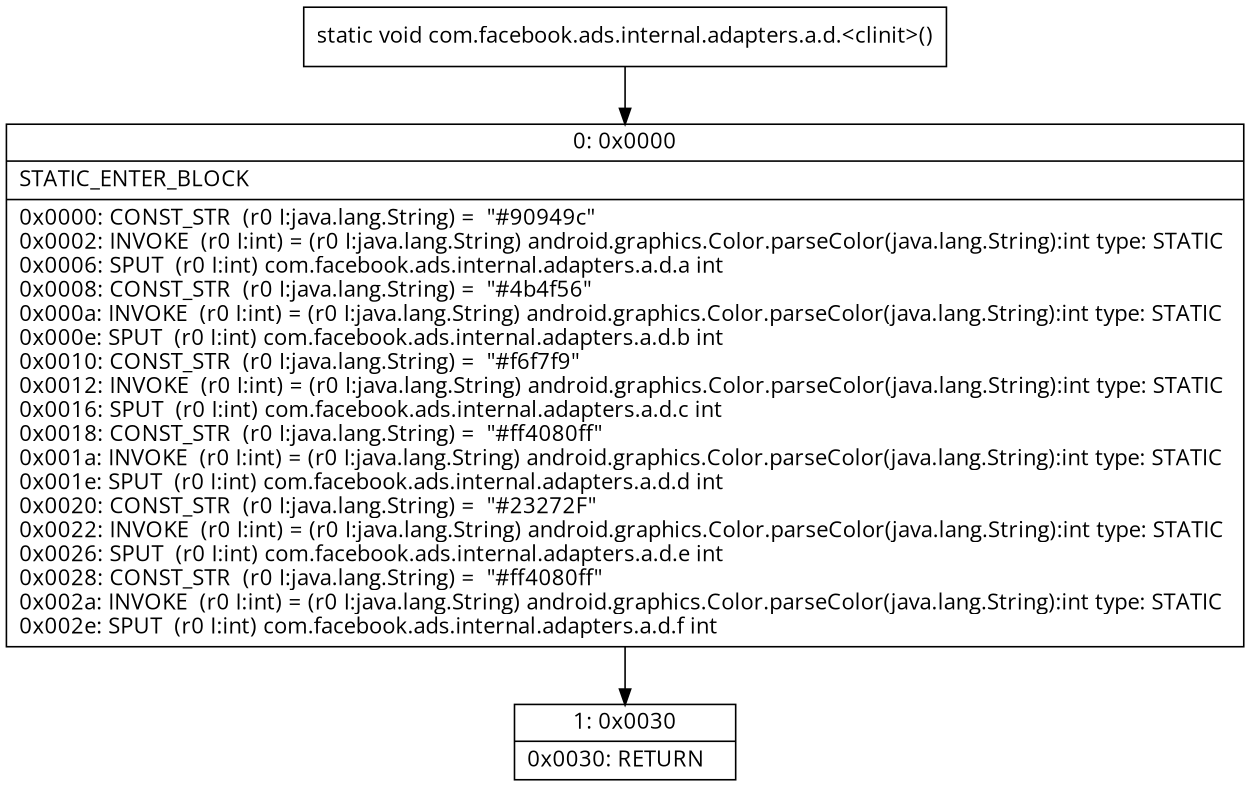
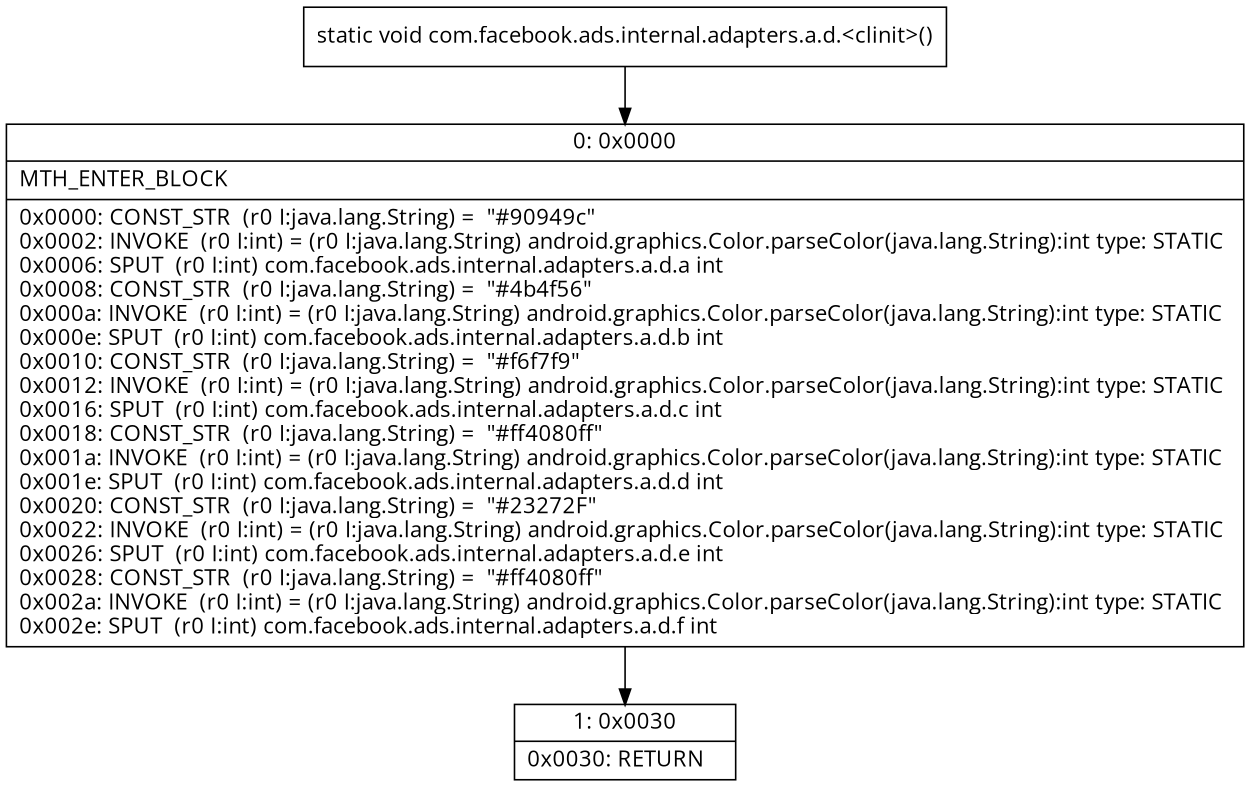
node "0: 0x0000": text "STATIC_ENTER_BLOCK" -> "MTH_ENTER_BLOCK"
